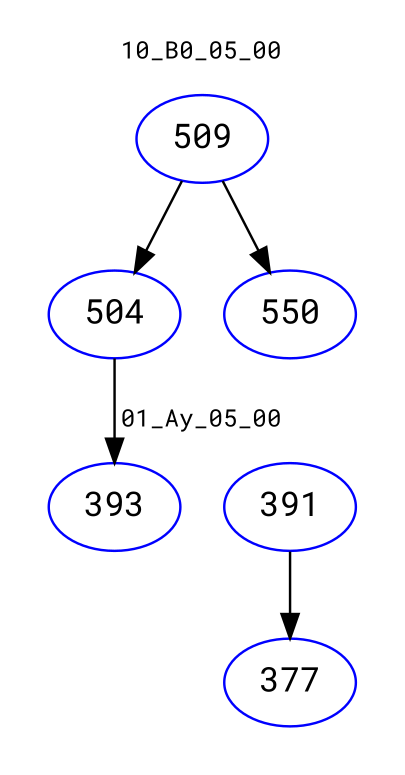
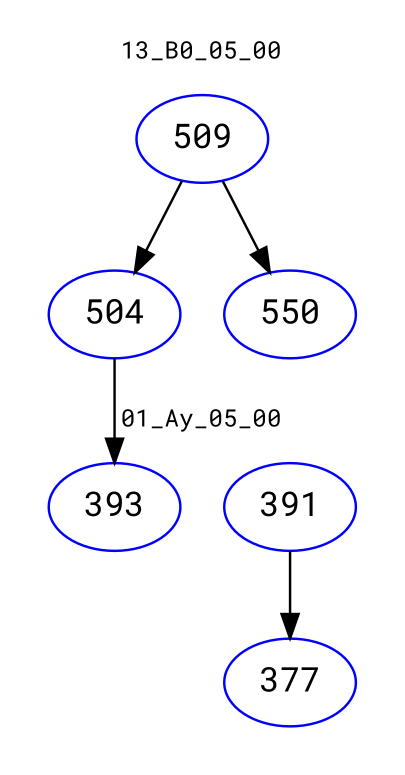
cluster "10_B0_05_00": label "10_B0_05_00" -> "13_B0_05_00"
